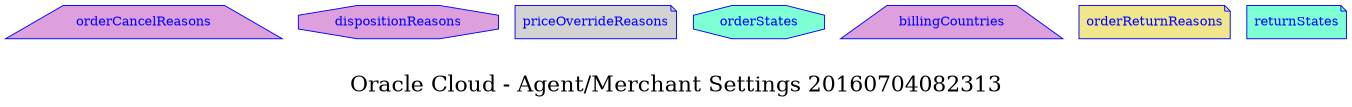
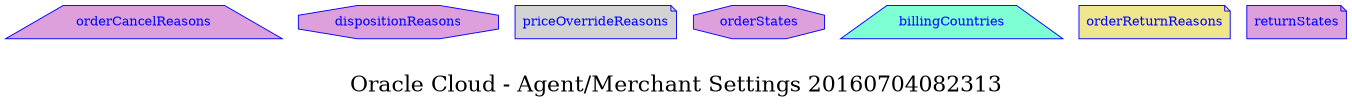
node "orderStates": fillcolor aquamarine -> plum
node "billingCountries": fillcolor plum -> aquamarine
node "returnStates": fillcolor aquamarine -> plum
